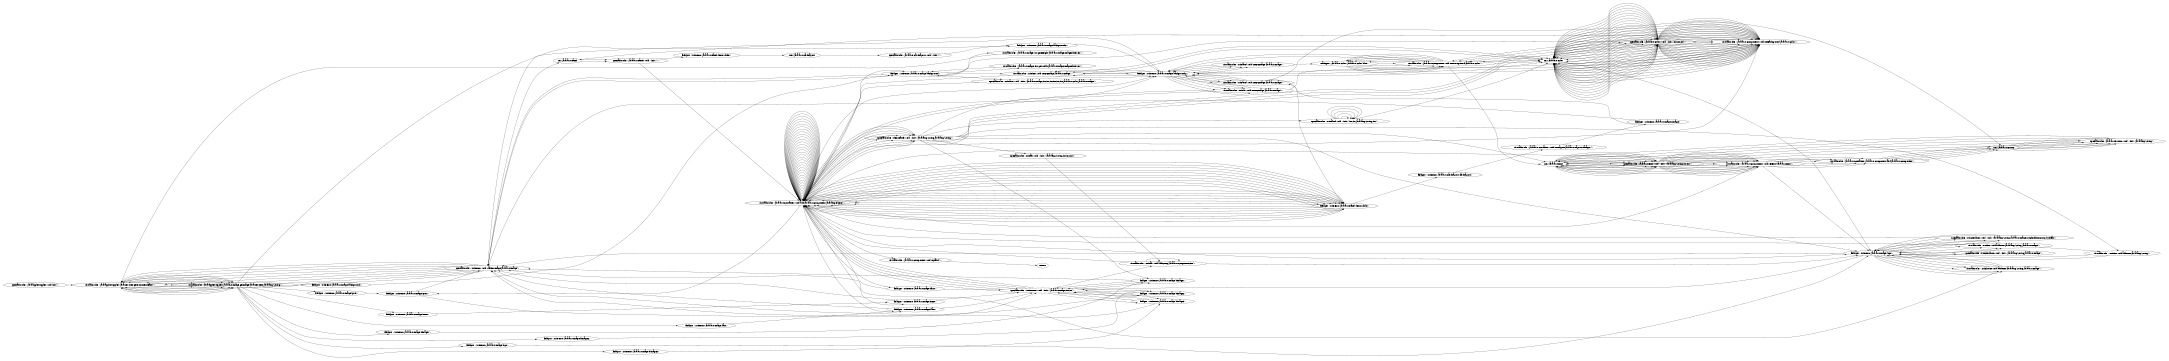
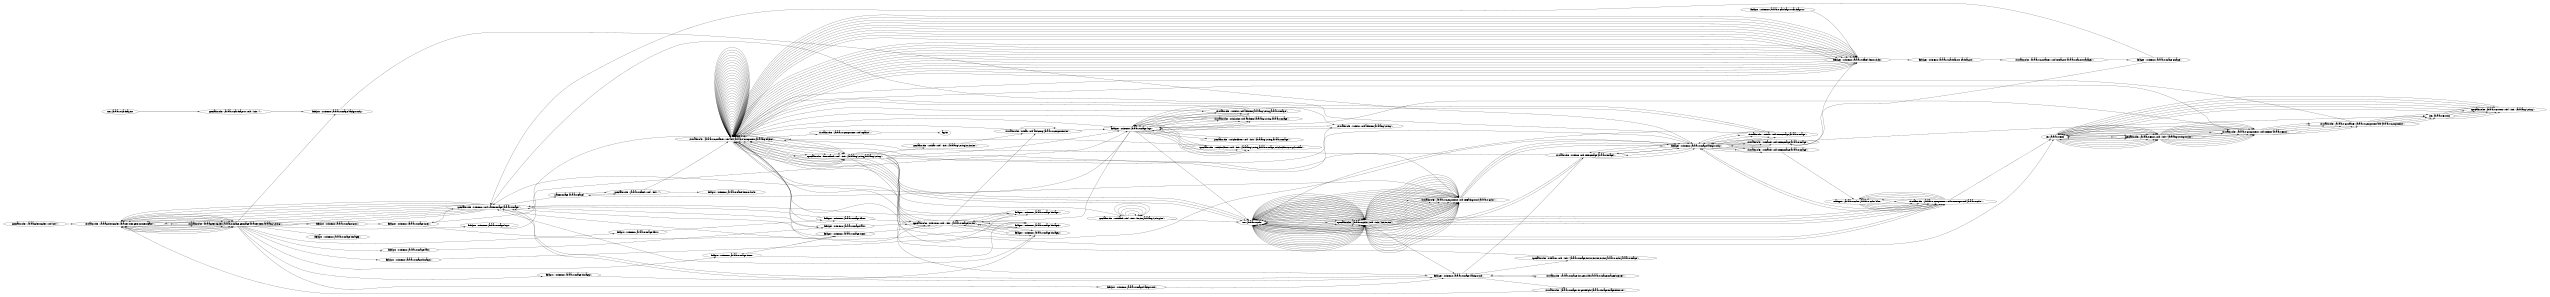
node "fieldput <suiDemo: java.awt.CardLayout cardLayout>": added
edge "fieldput <suiDemo: java.awt.Panel demoWhole>" -> "new java.awt.CardLayout": removed
node "new java.awt.Panel": label "new java.awt.Panel" -> "waitForImage java.awt.Panel"
edge "new java.awt.Color" -> "fieldget <suiDemo: java.awt.Image logo>": reversed
node "fieldput <suiDemo: java.awt.Image ifirst>": added
node "return": label "return" -> "applet"
edge "fieldput <suiDemo: java.awt.Image bimage3>" -> "fieldget <suiDemo: java.awt.Image bimage3>": now "fieldput <suiDemo: java.awt.Image inext>" -> "fieldget <suiDemo: java.awt.Image bimage3>"
